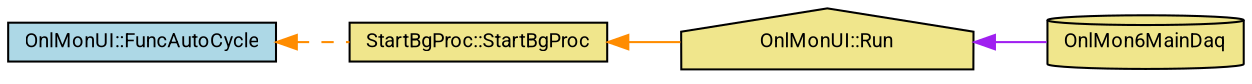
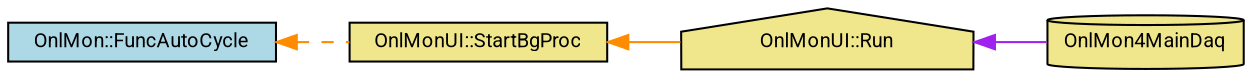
node "OnlMonUI::FuncAutoCycle": label "OnlMonUI::FuncAutoCycle" -> "OnlMon::FuncAutoCycle"
node "StartBgProc::StartBgProc": label "StartBgProc::StartBgProc" -> "OnlMonUI::StartBgProc"
node "OnlMon6MainDaq": label "OnlMon6MainDaq" -> "OnlMon4MainDaq"
